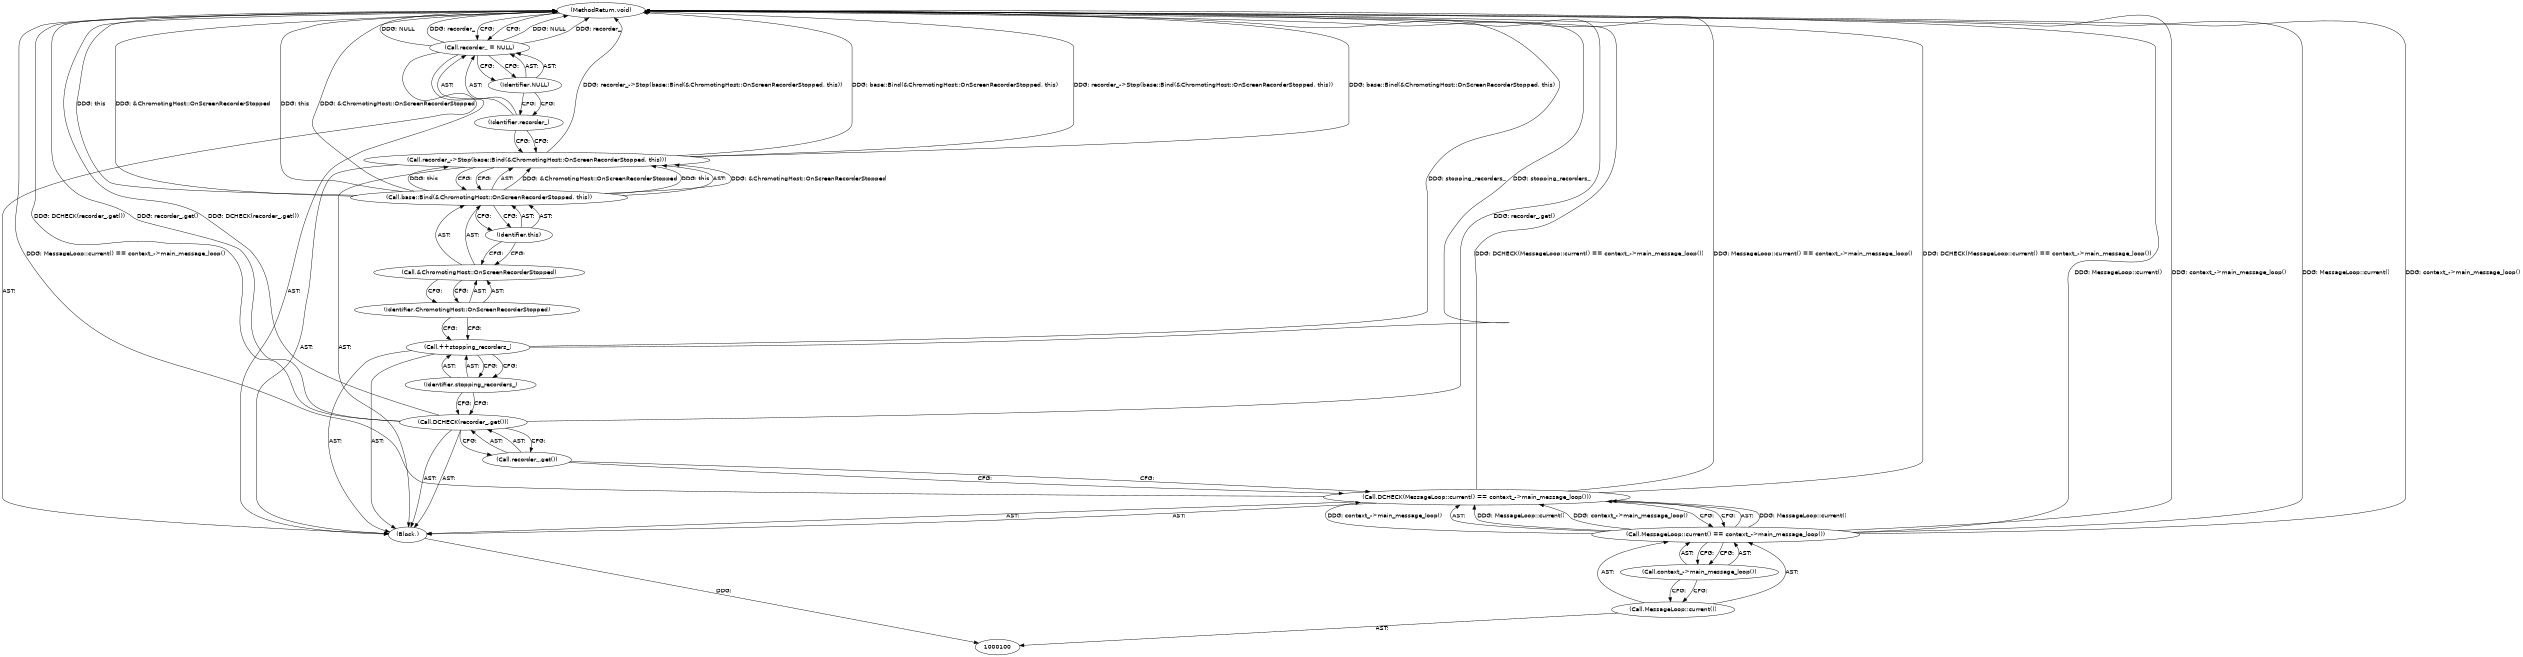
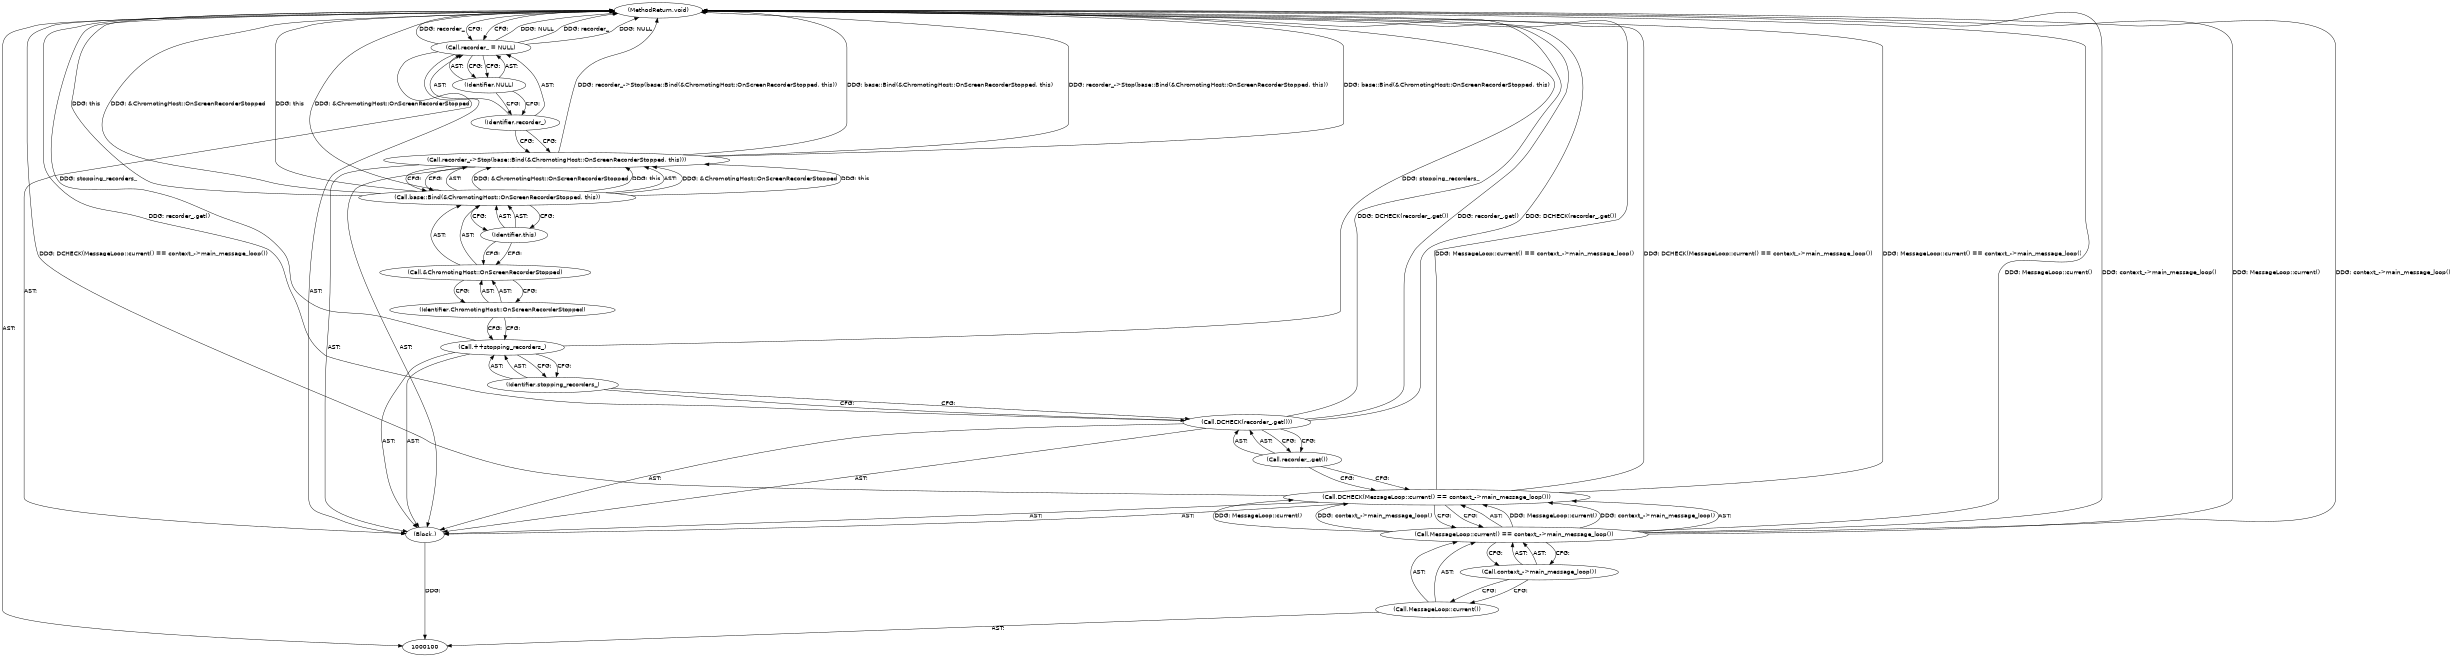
edge "(MethodReturn,void)" -> "1000100": added, label "AST:"
